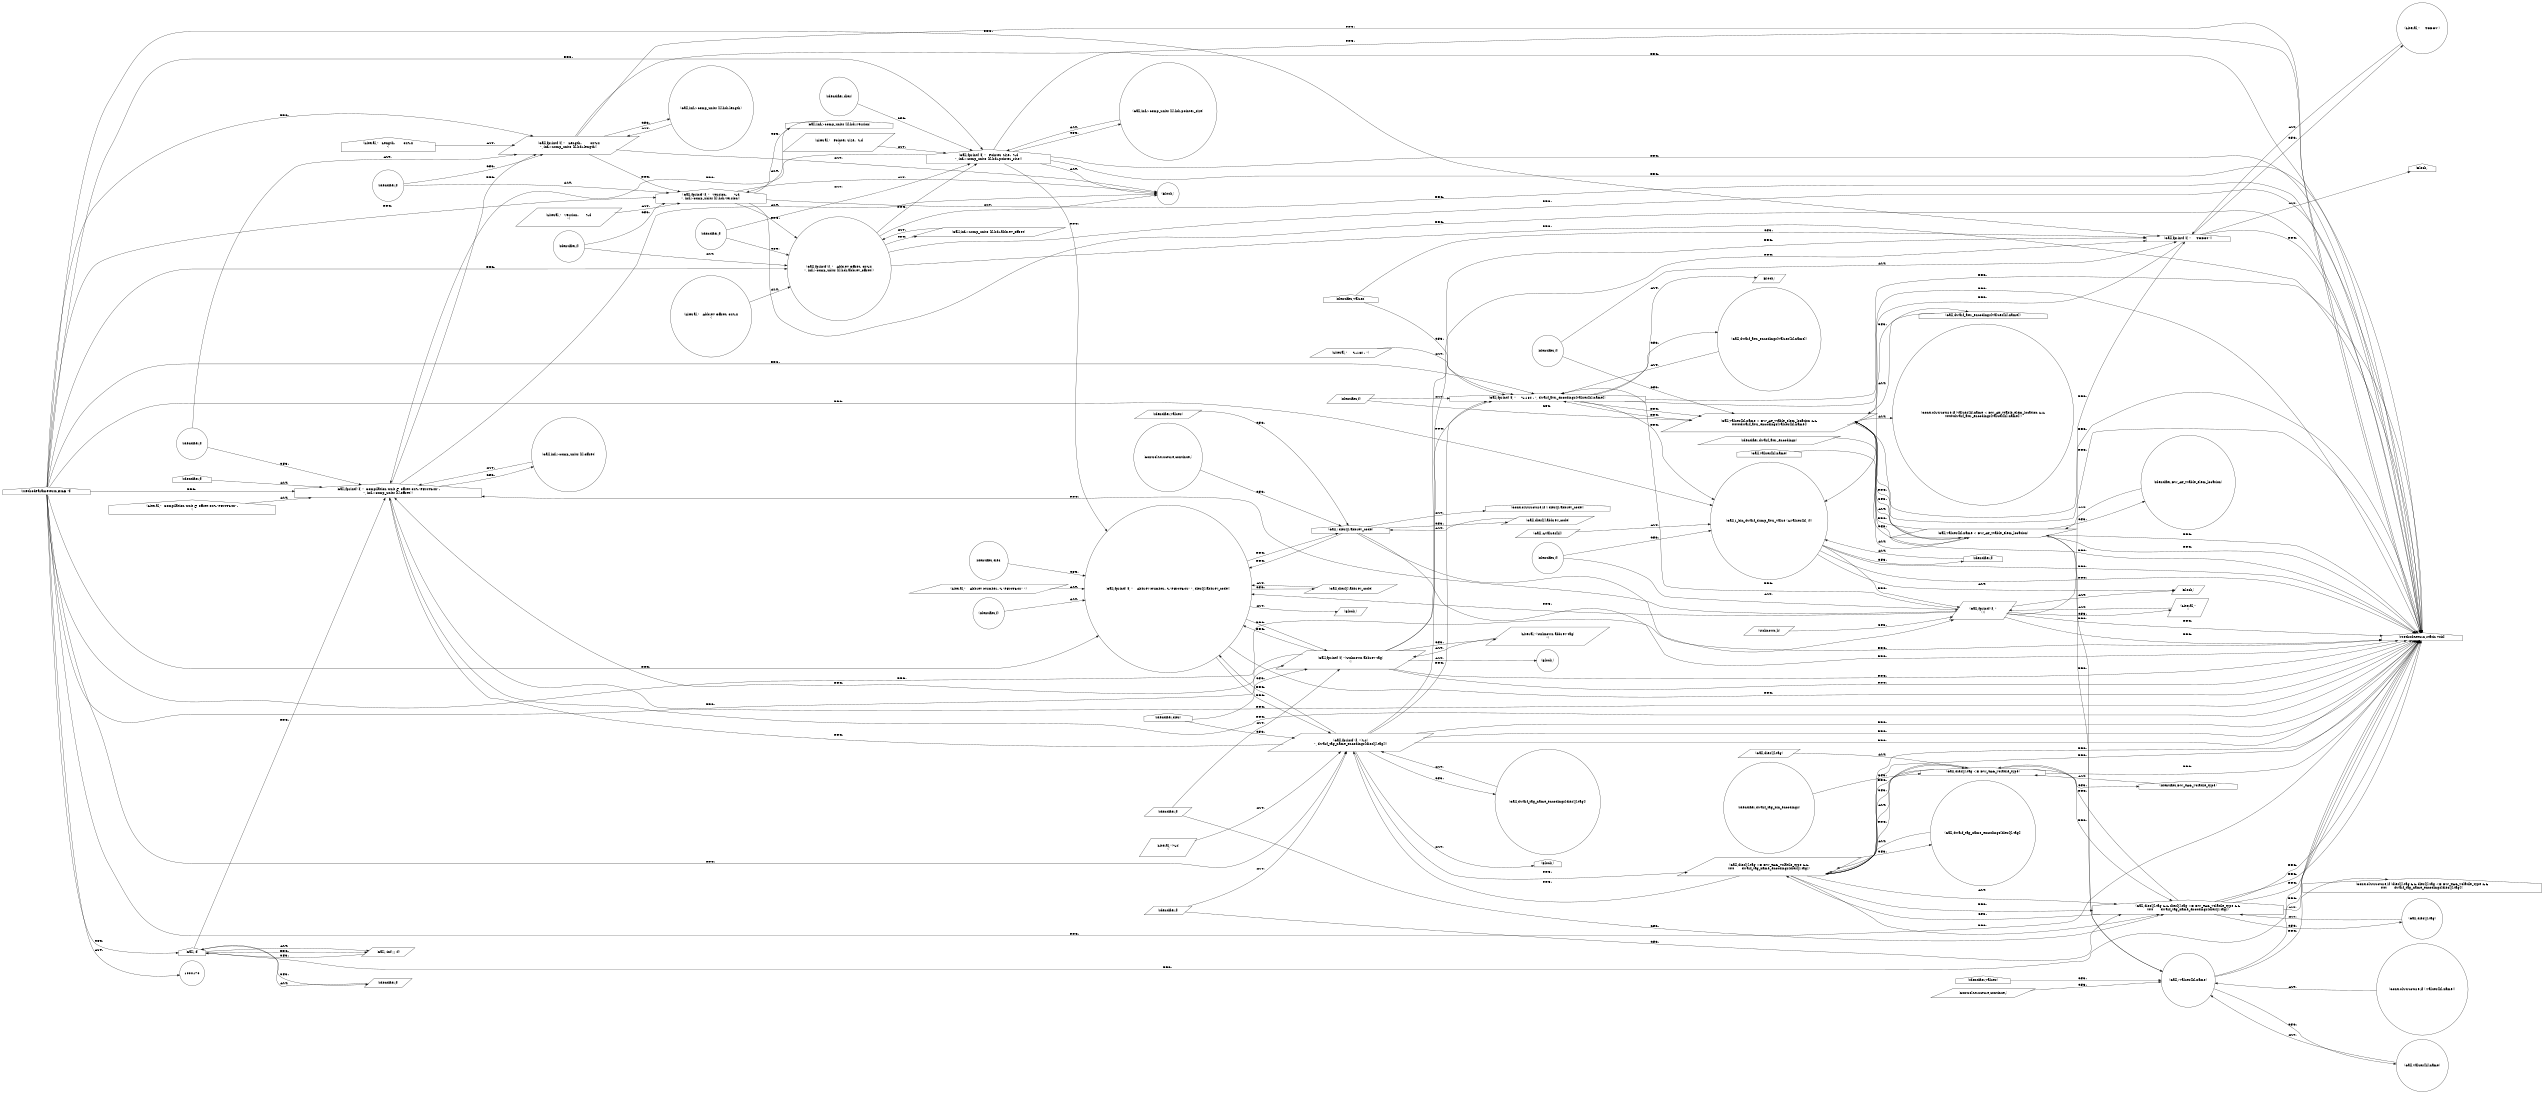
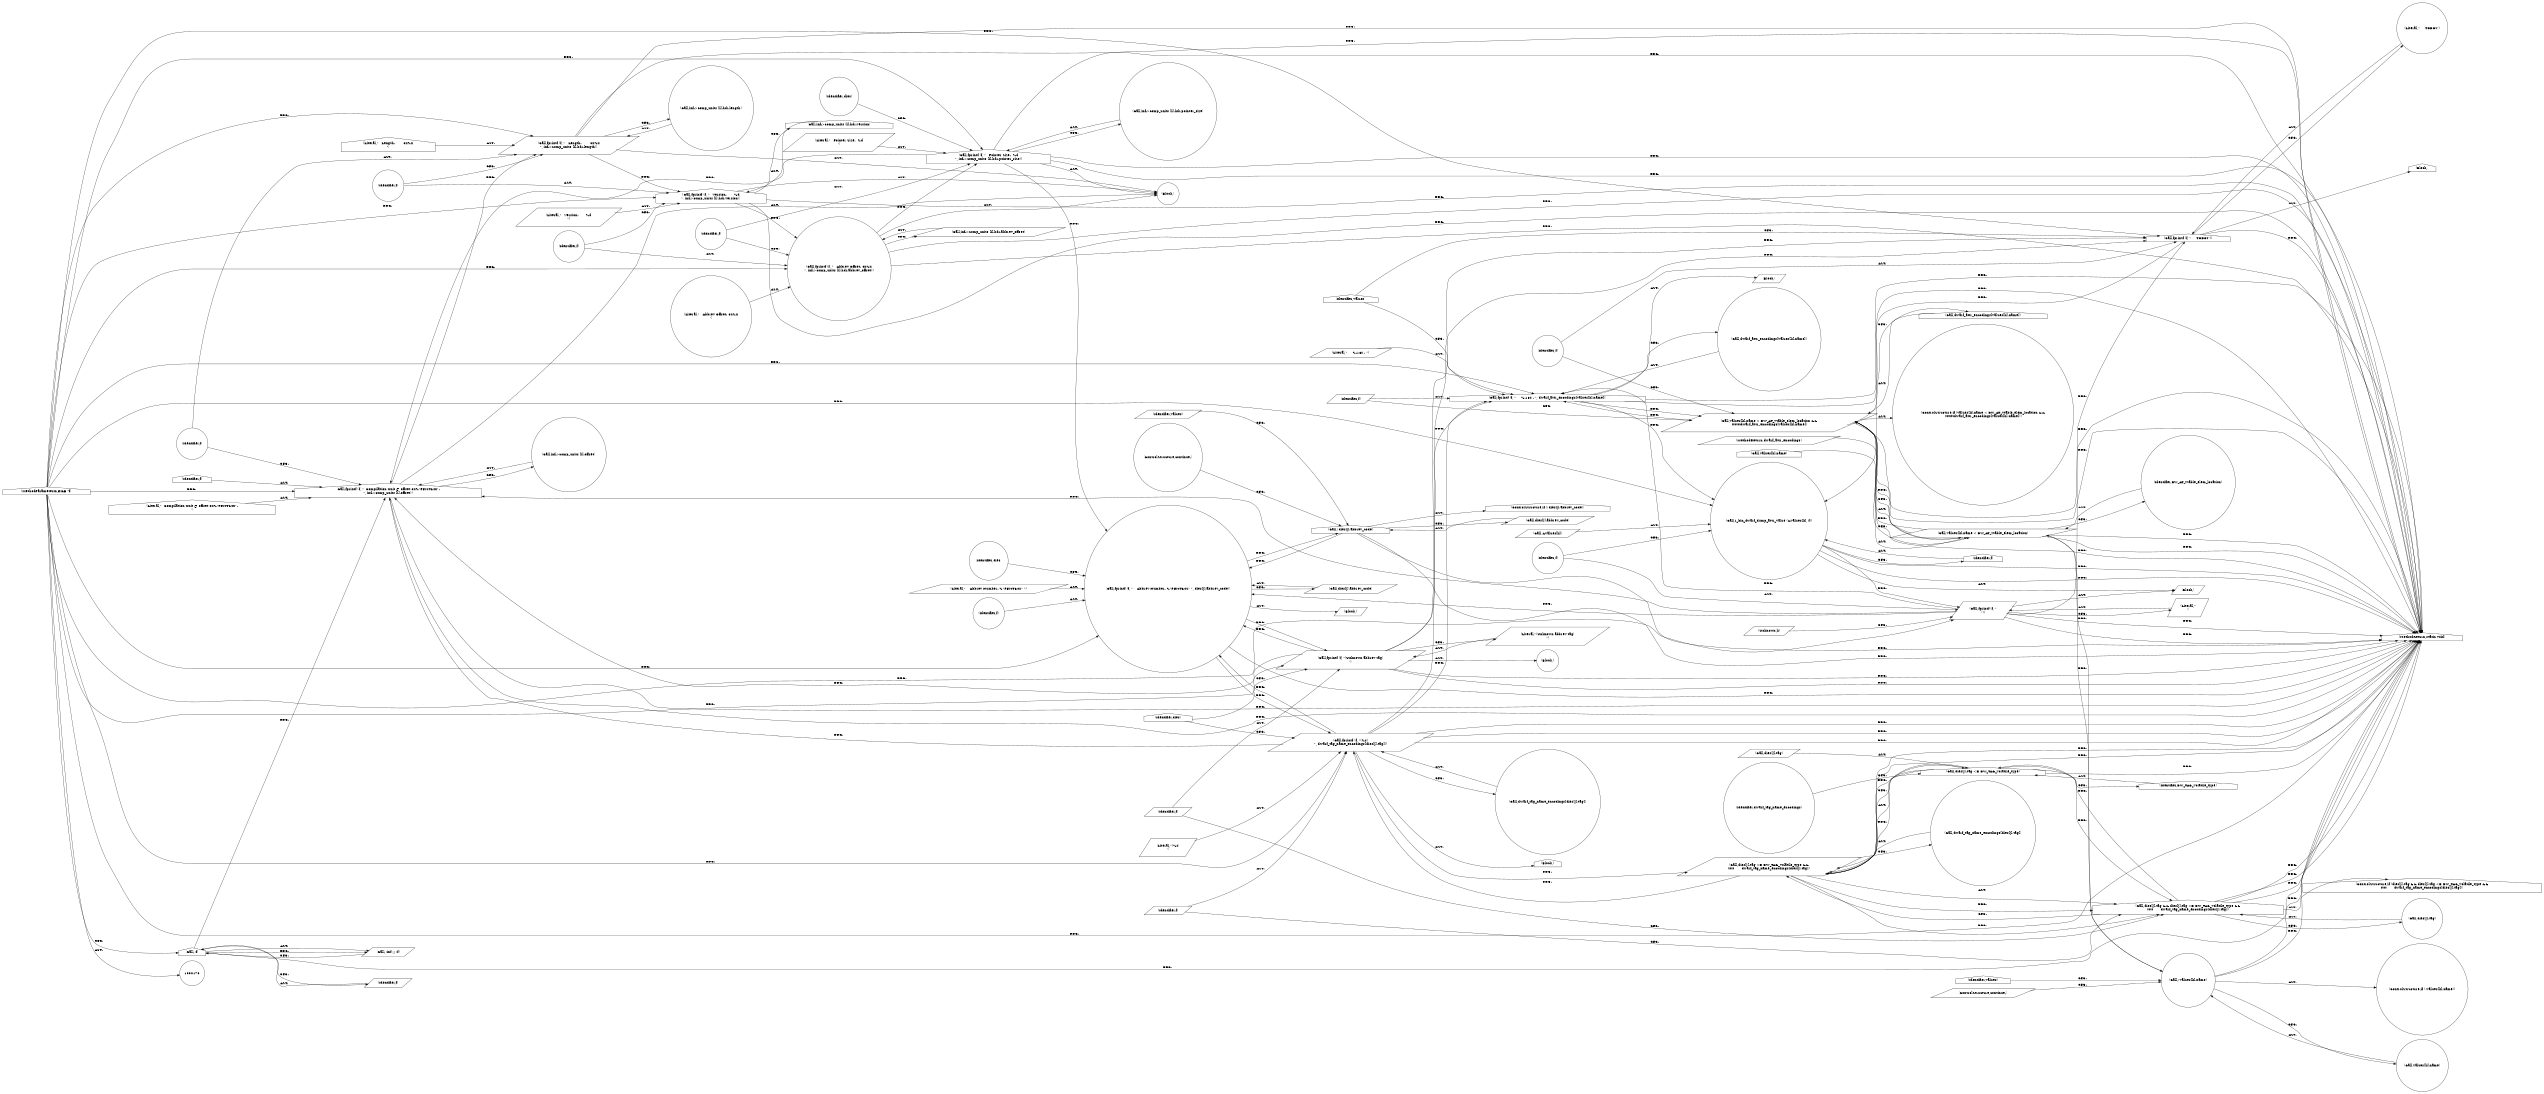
node "(Identifier,dwarf_attr_encodings)": label "(Identifier,dwarf_attr_encodings)" -> "(MethodReturn,dwarf_attr_encodings)"
node "(Identifier,dwarf_tag_bin_encodings)": label "(Identifier,dwarf_tag_bin_encodings)" -> "(Identifier,dwarf_tag_name_encodings)"
edge "(ControlStructure,if (!values[k].name))" -> "(Call,!values[k].name)": reversed
